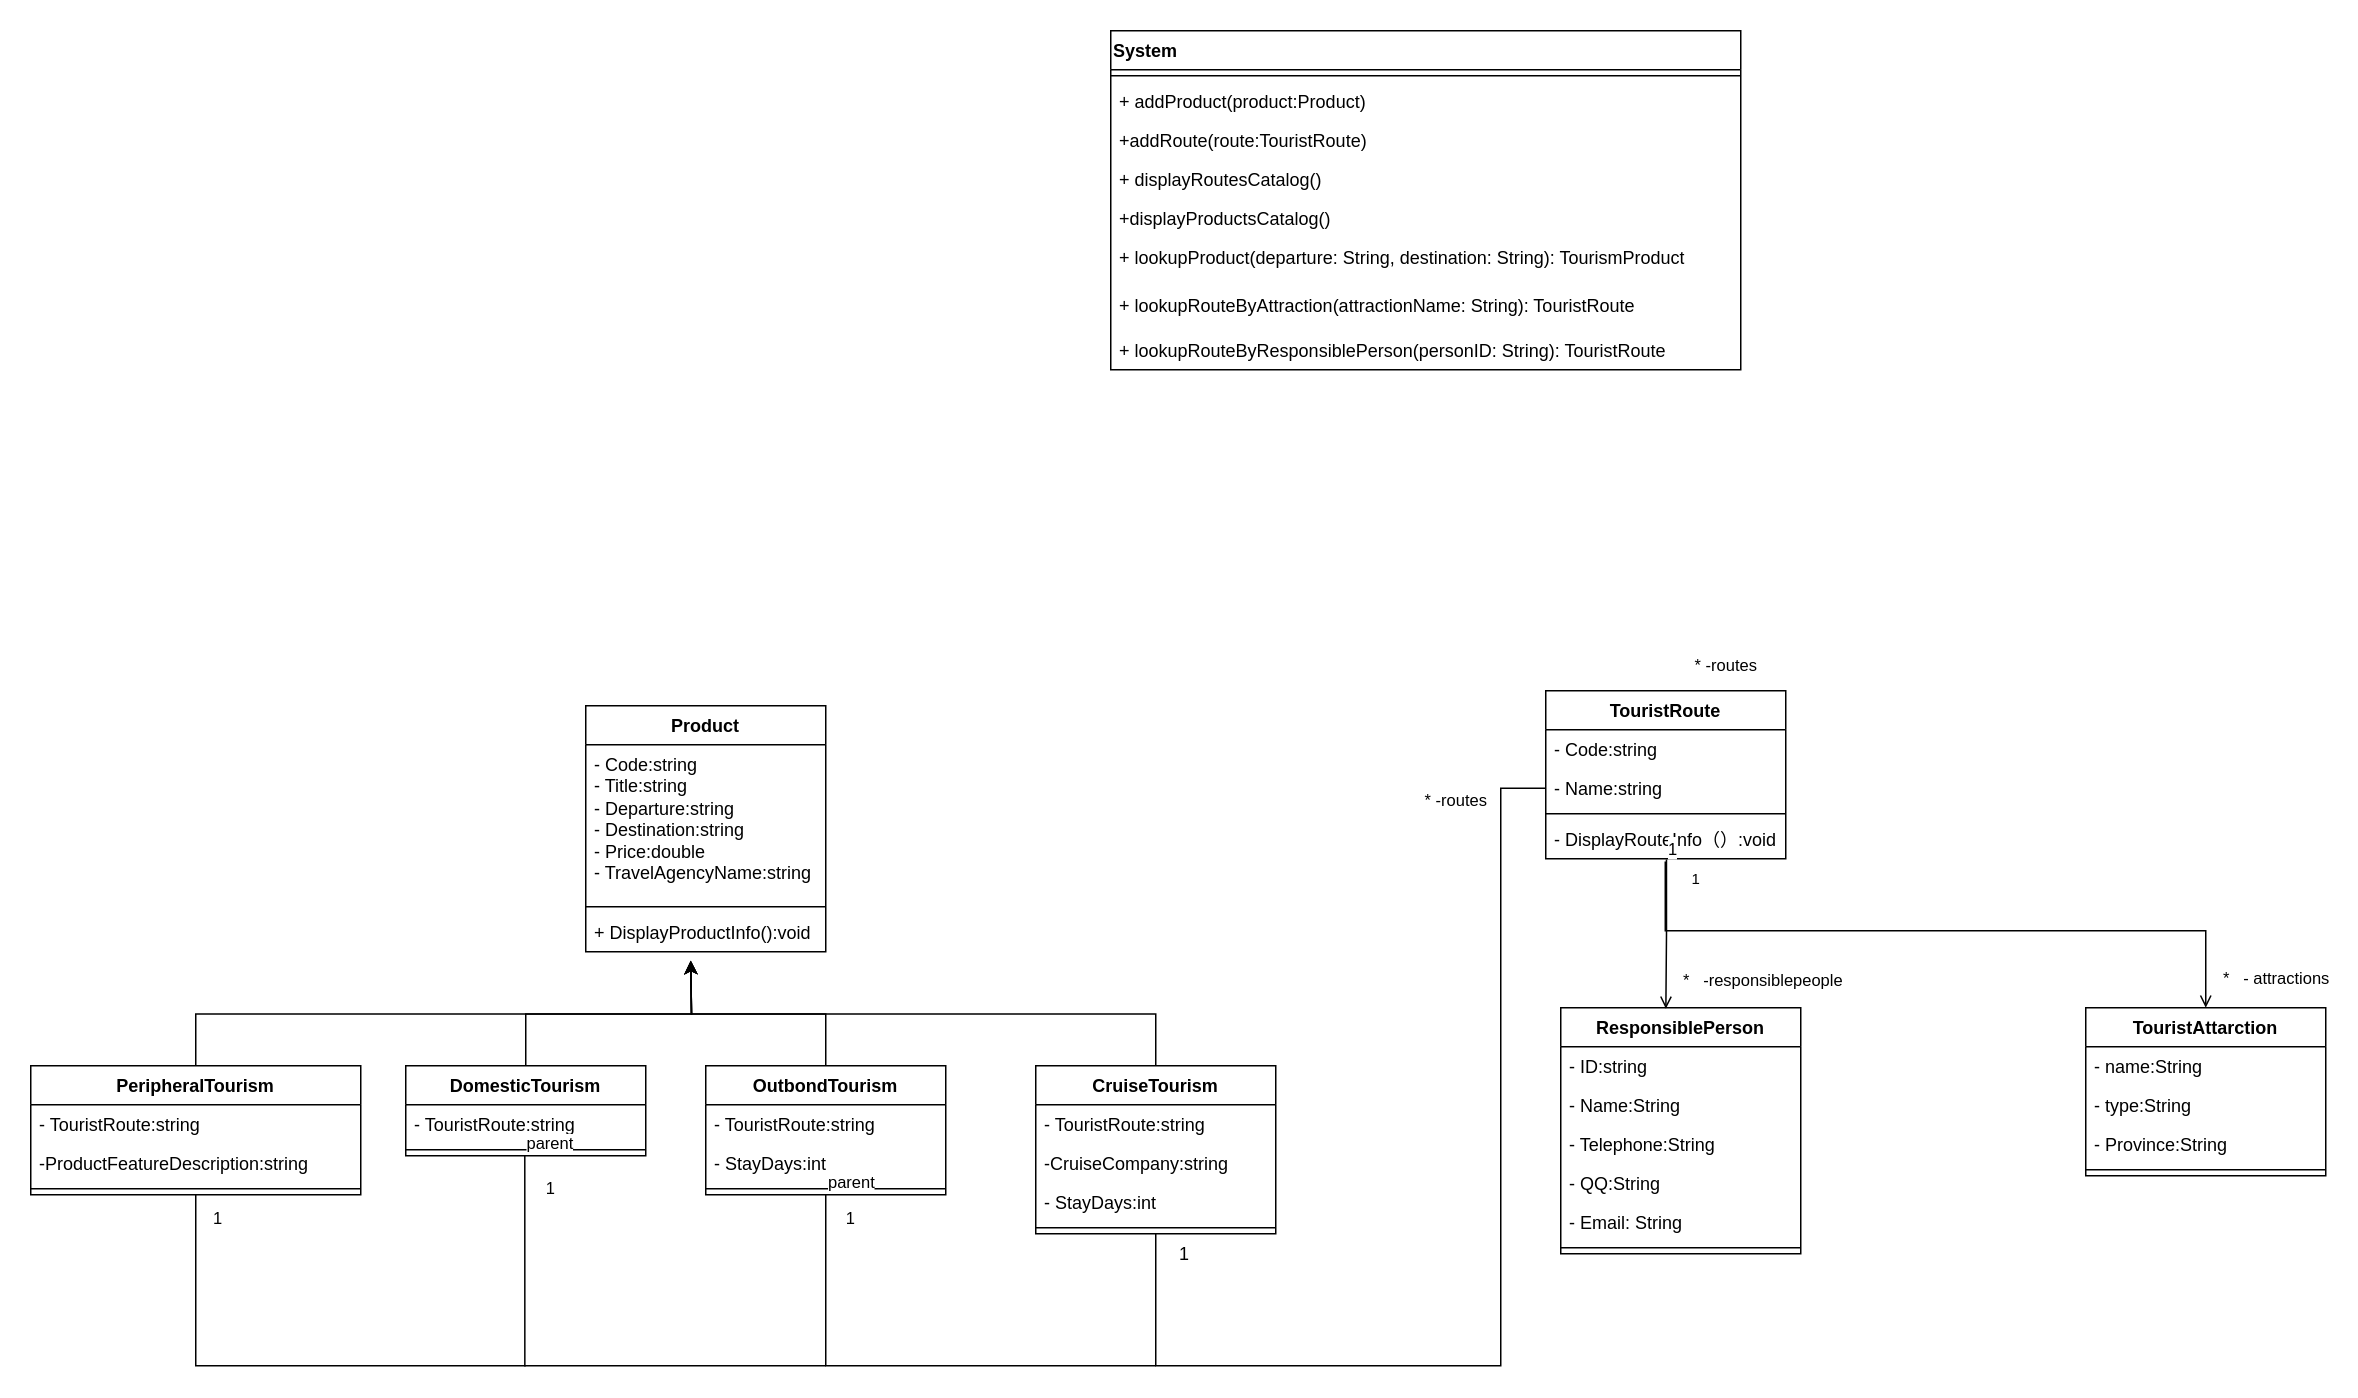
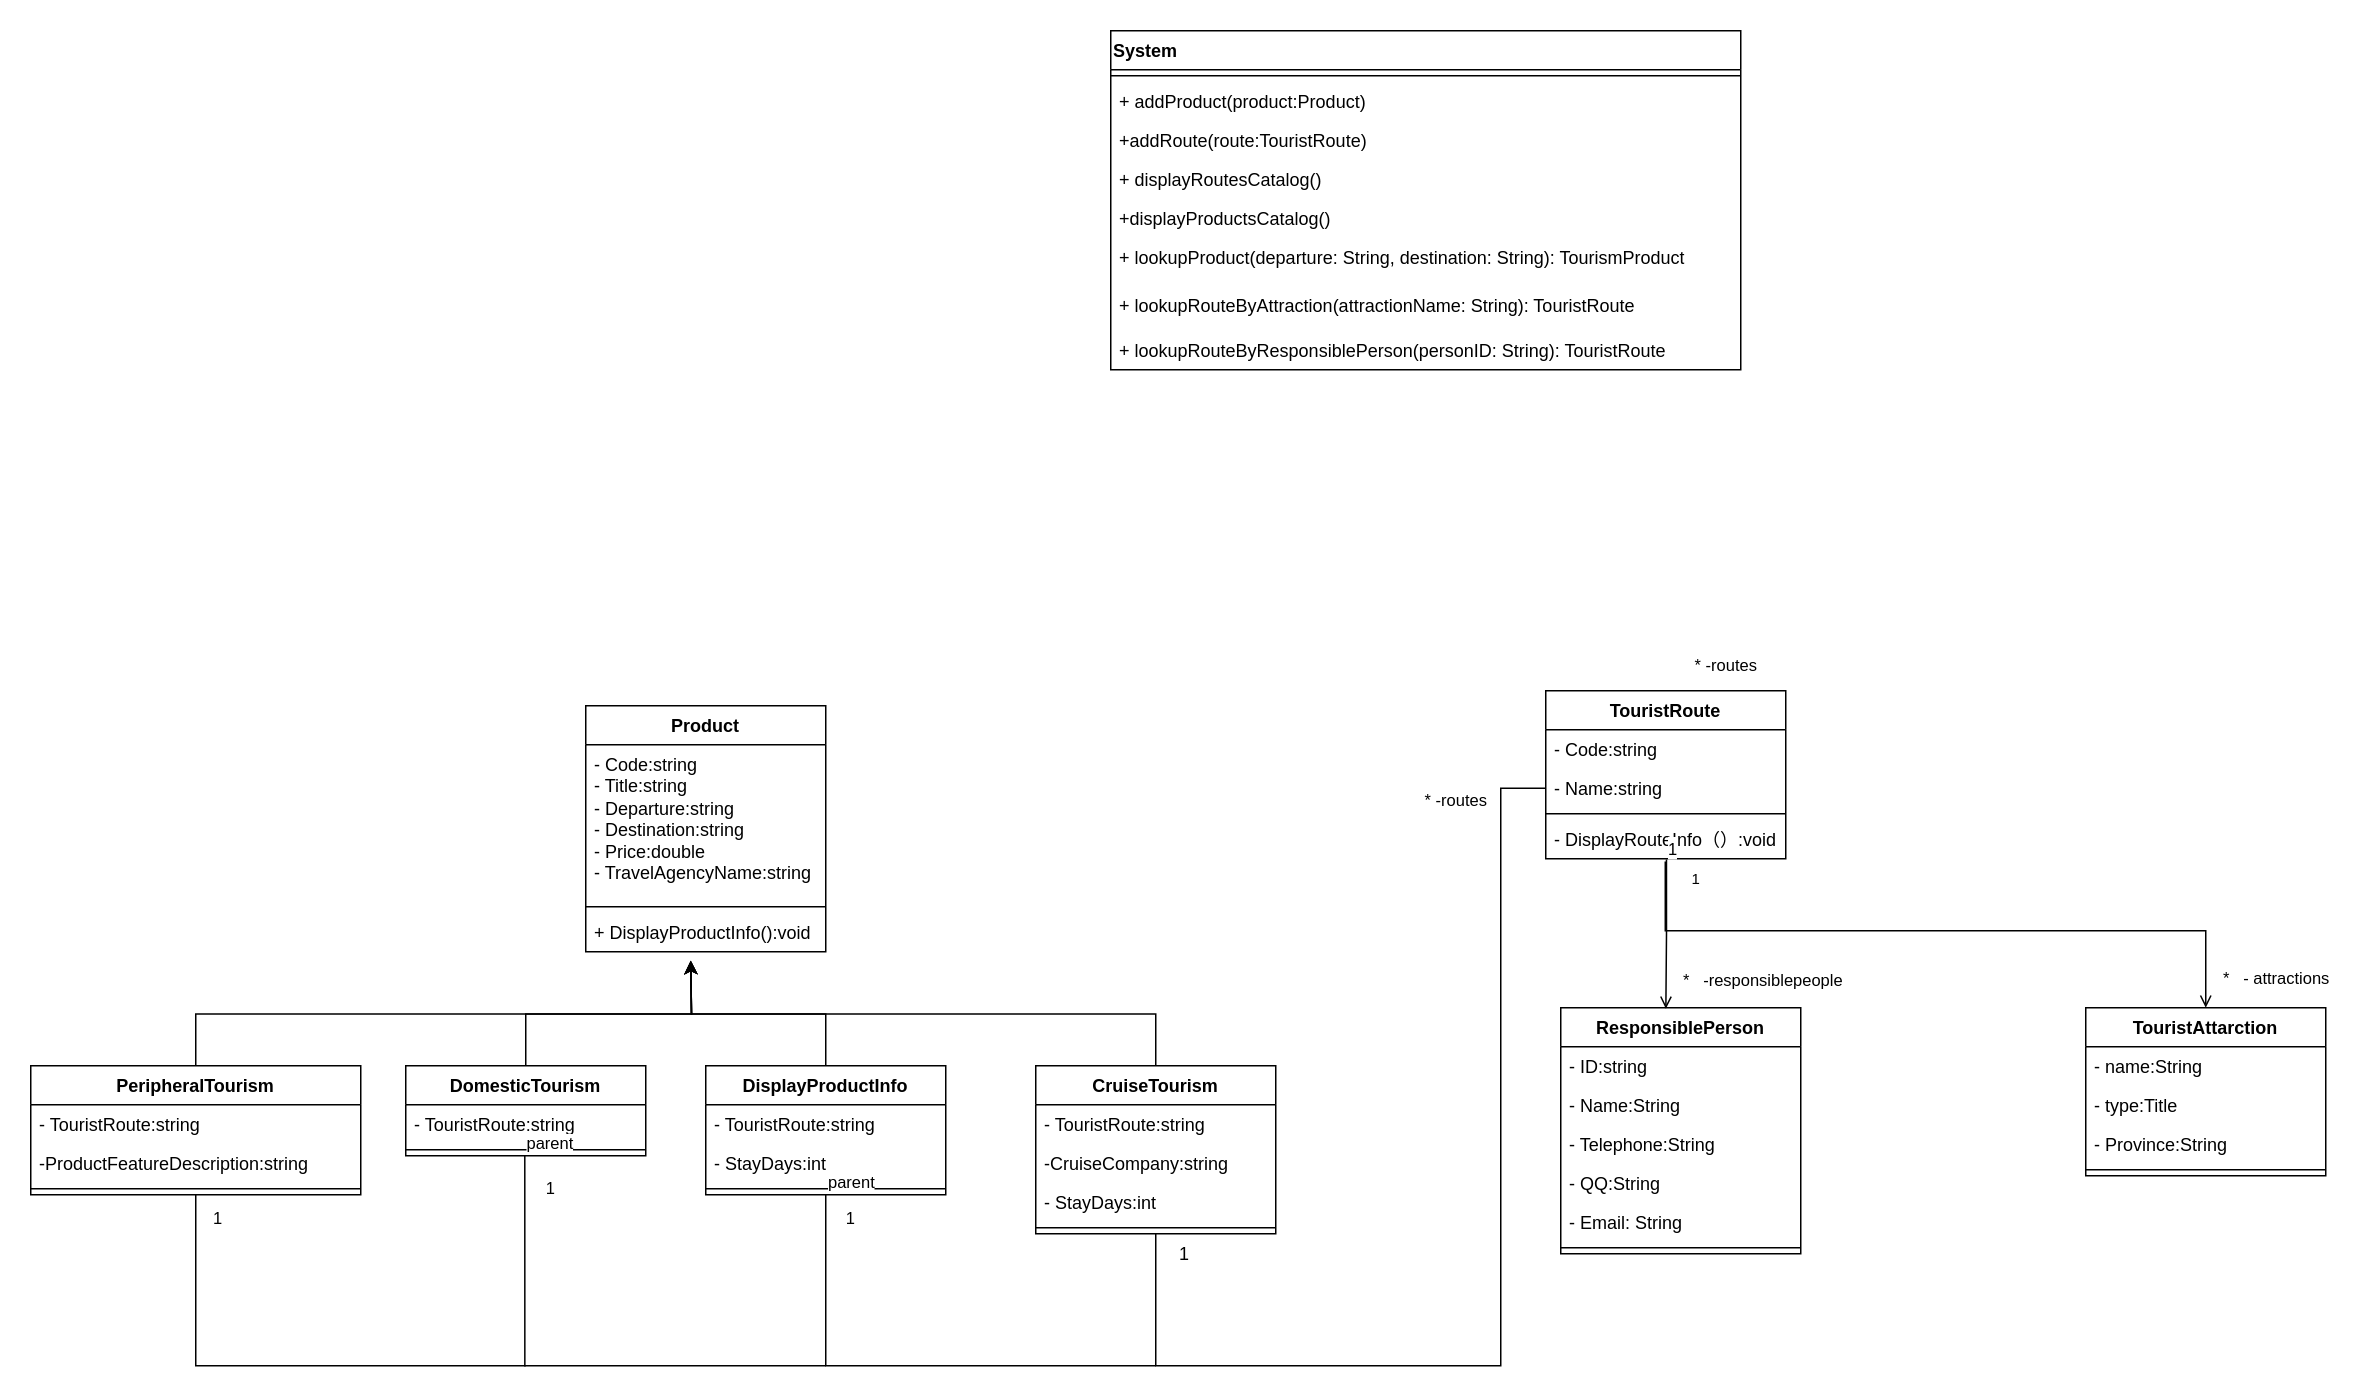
node "OutbondTourism": label "OutbondTourism" -> "DisplayProductInfo"
node "- type:String": label "- type:String" -> "- type:Title"
